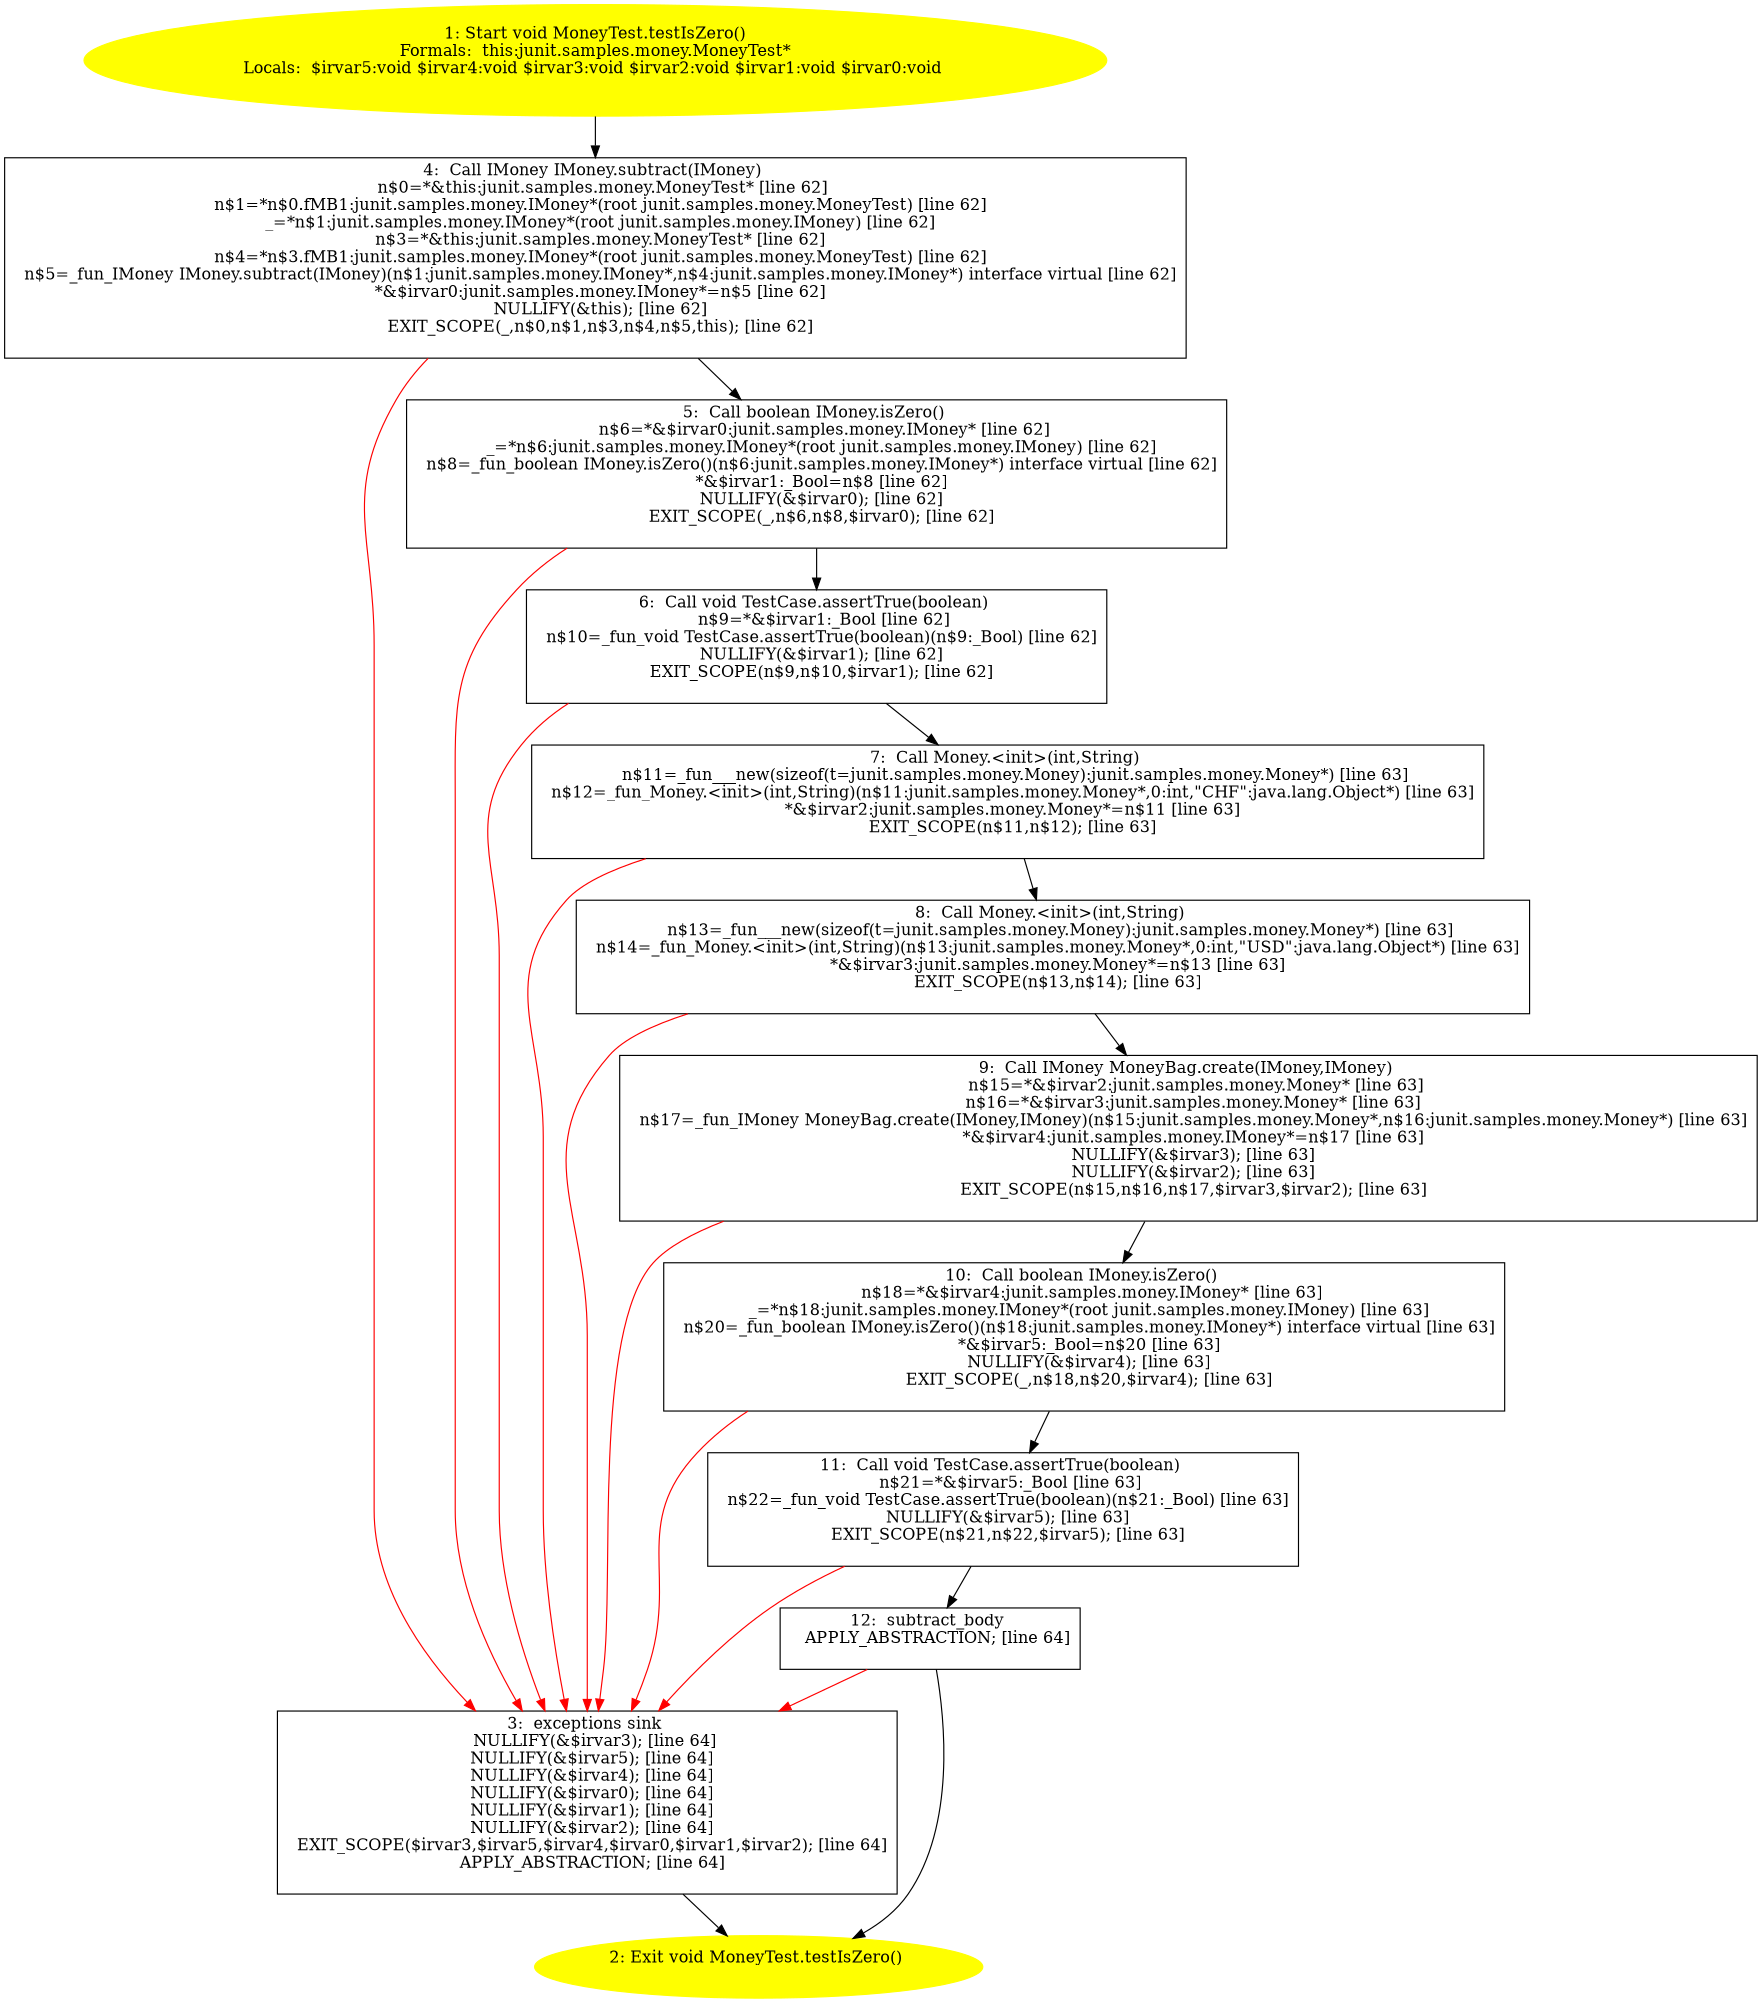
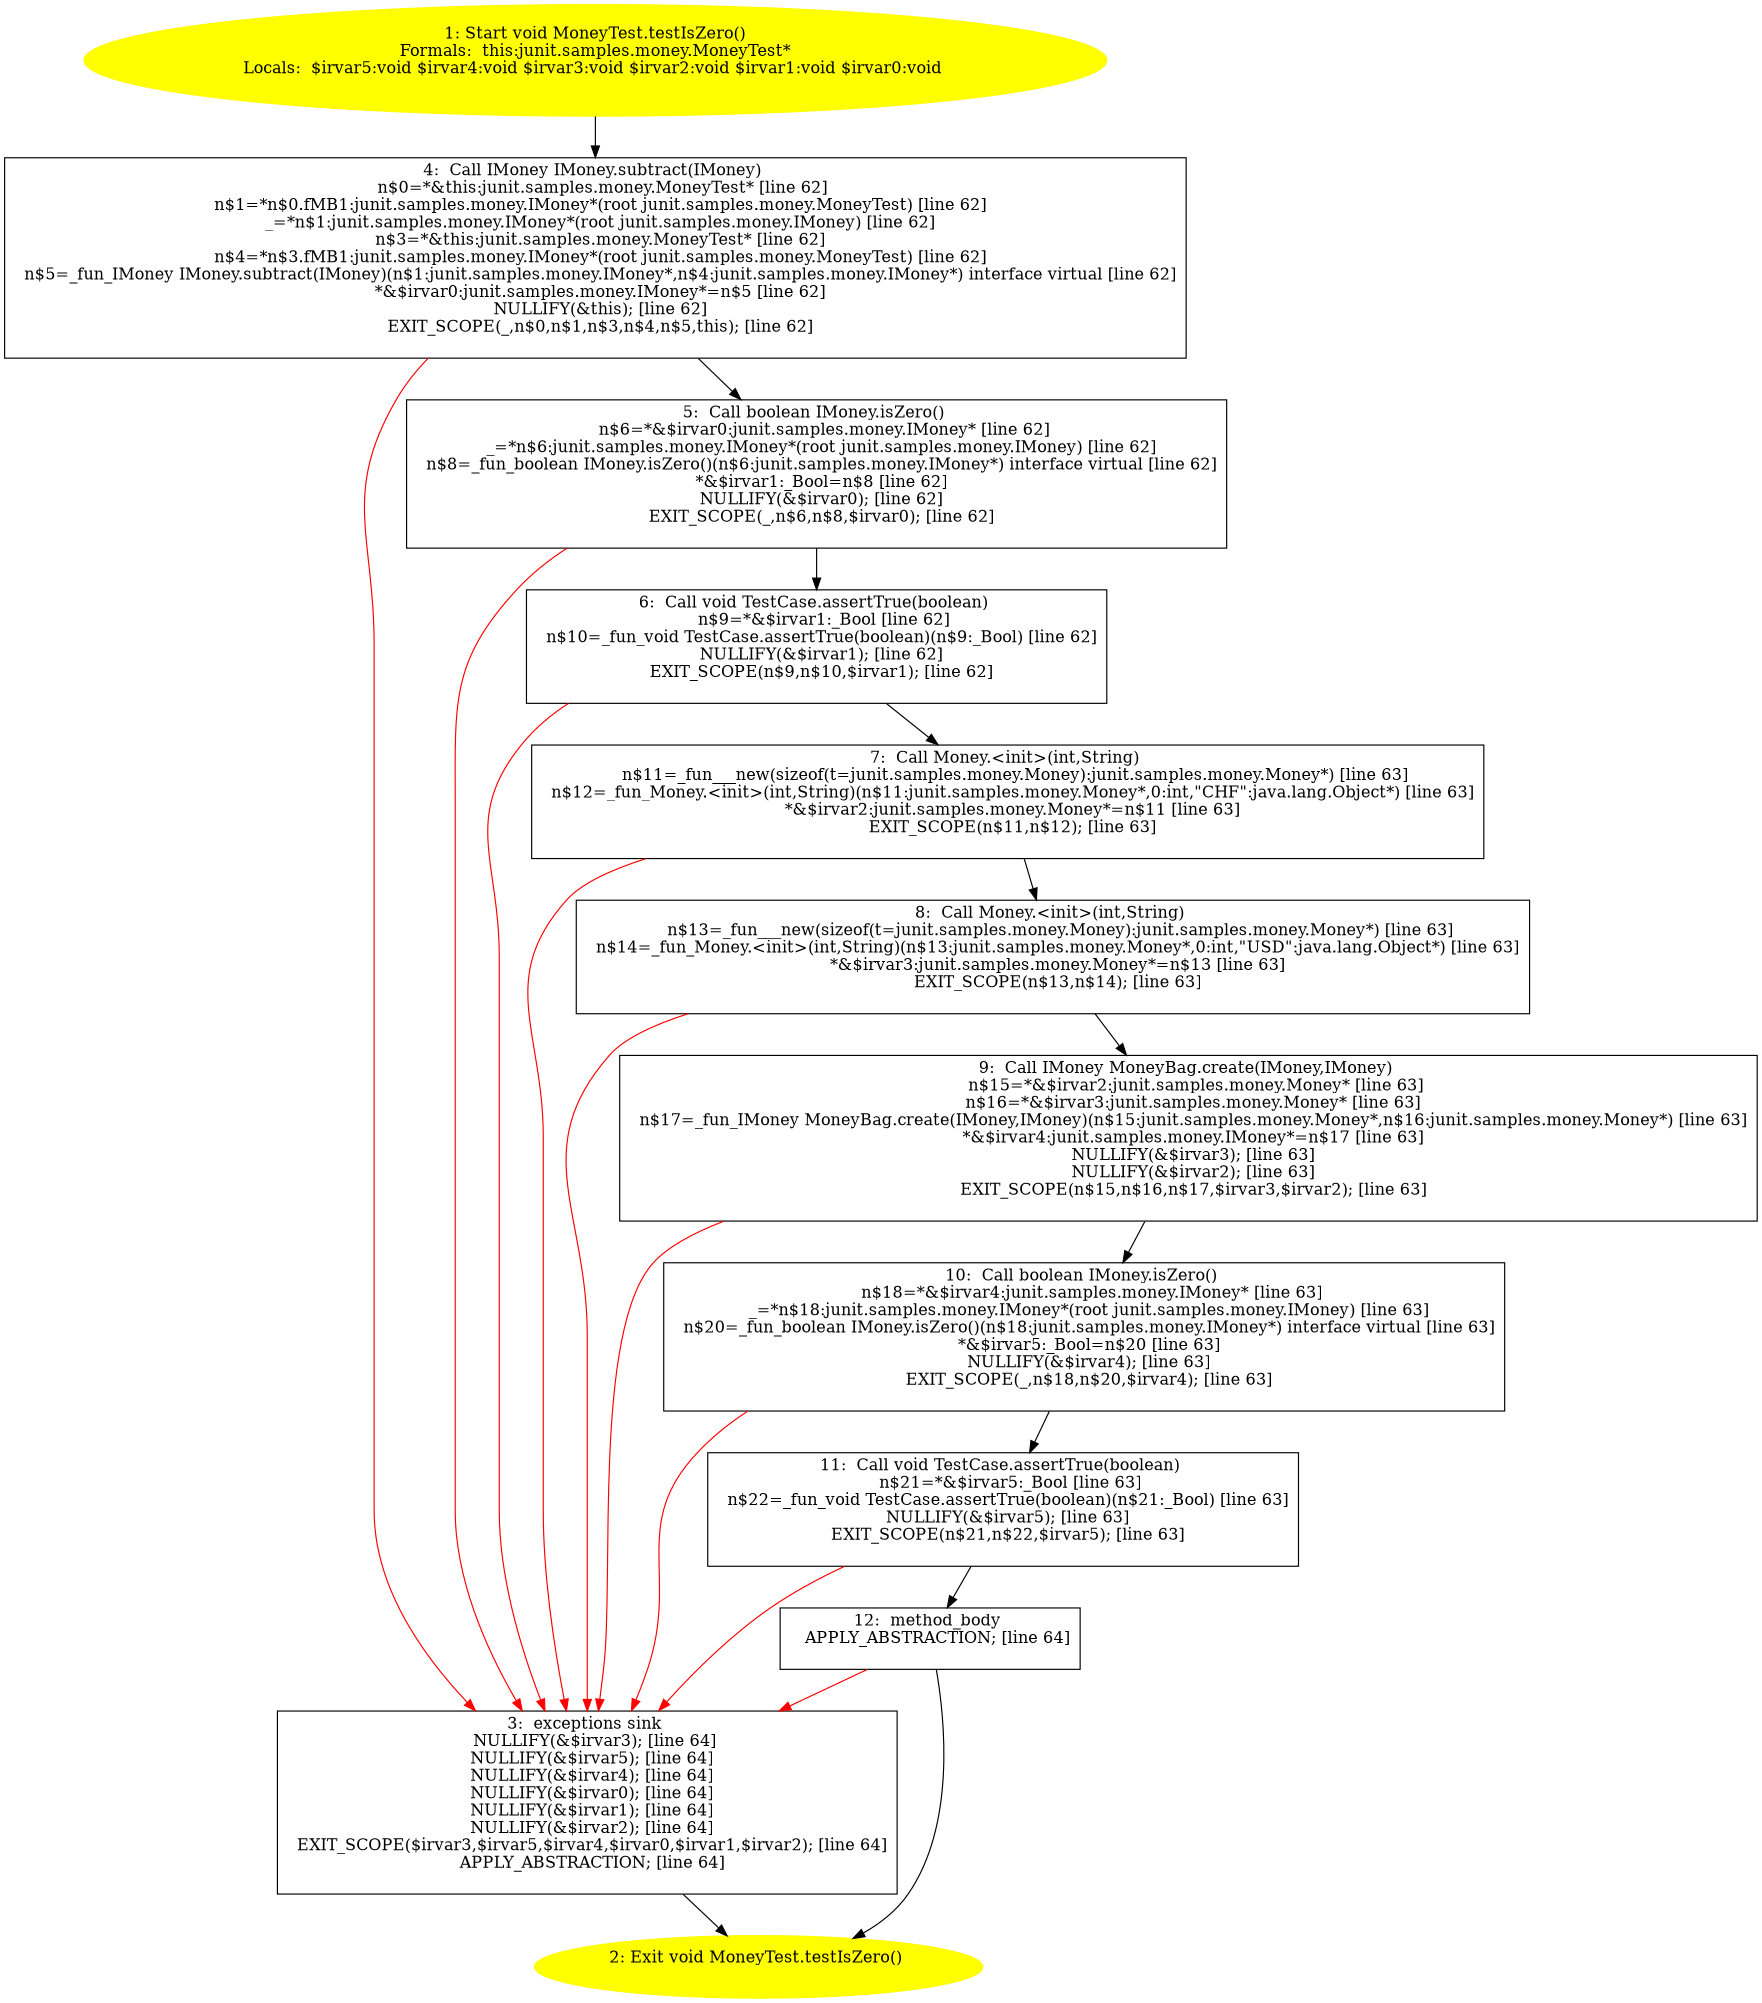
node "12:  subtract_body APPLY_ABSTRACTION; [line 64]": label "12:  subtract_body APPLY_ABSTRACTION; [line 64]" -> "12:  method_body APPLY_ABSTRACTION; [line 64]"
